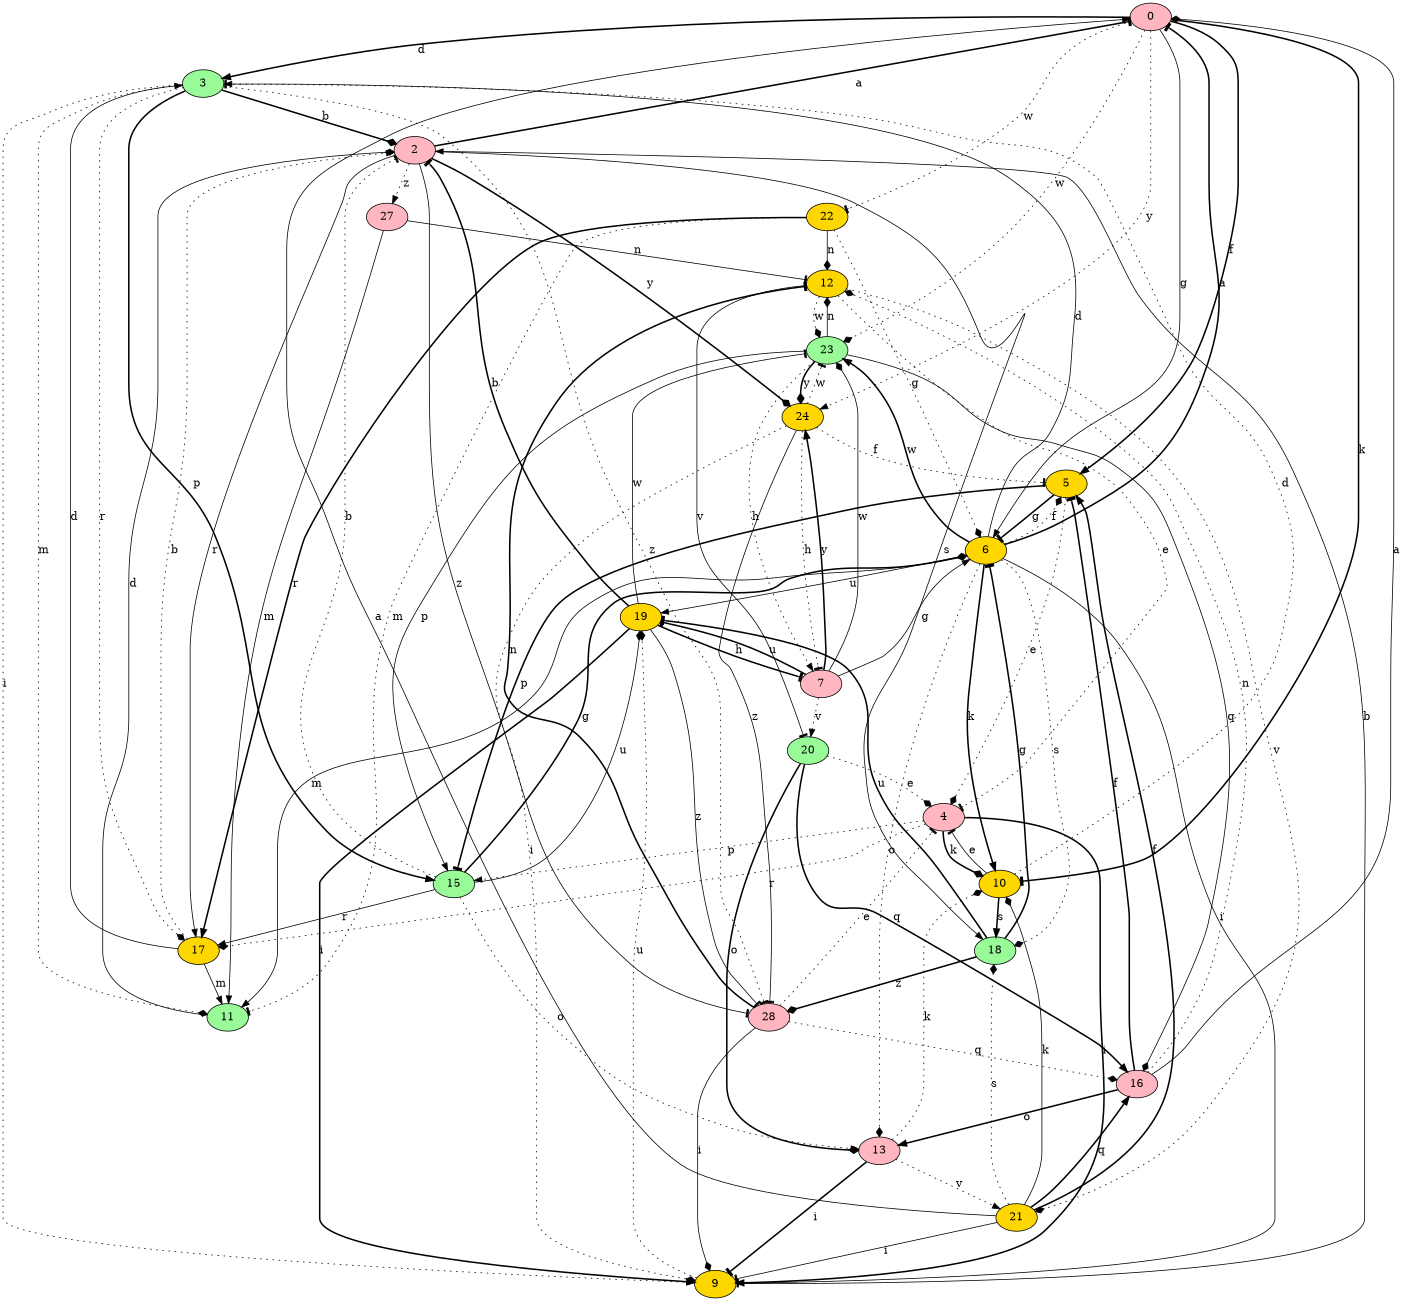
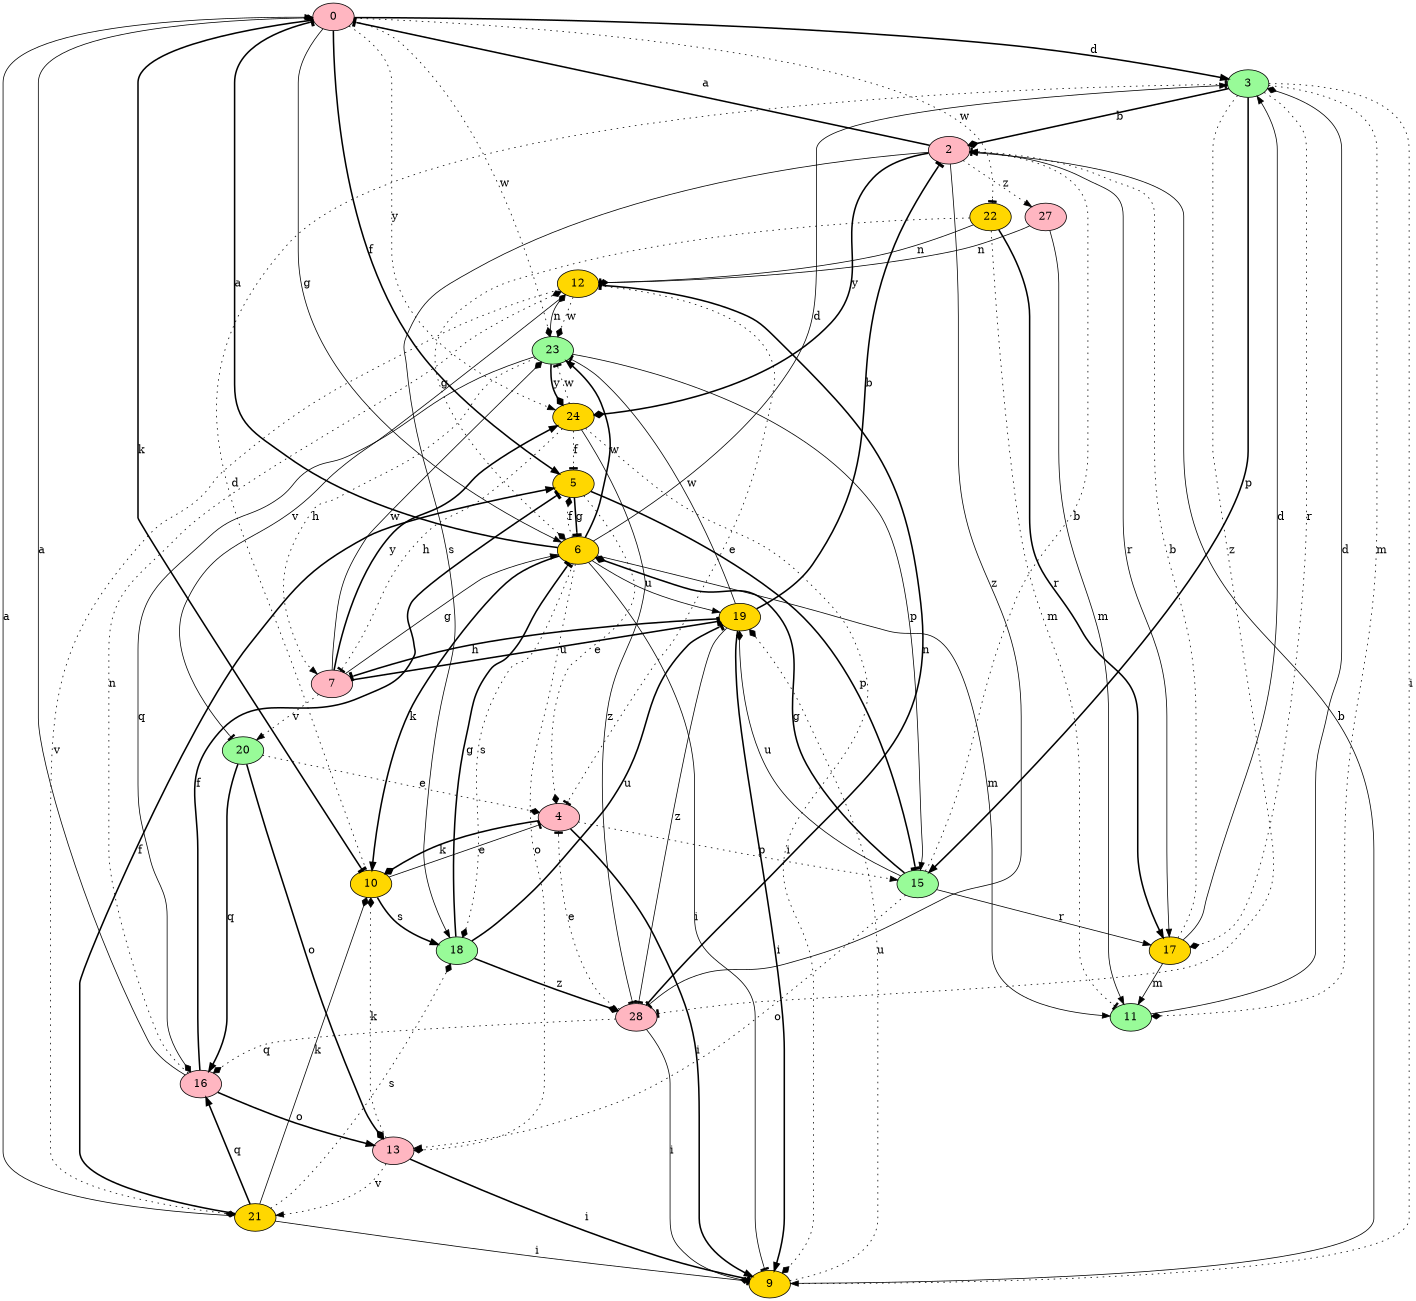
edge "11" -> "2": now "11" -> "3"
edge "4" -> "17": removed, label "r"
